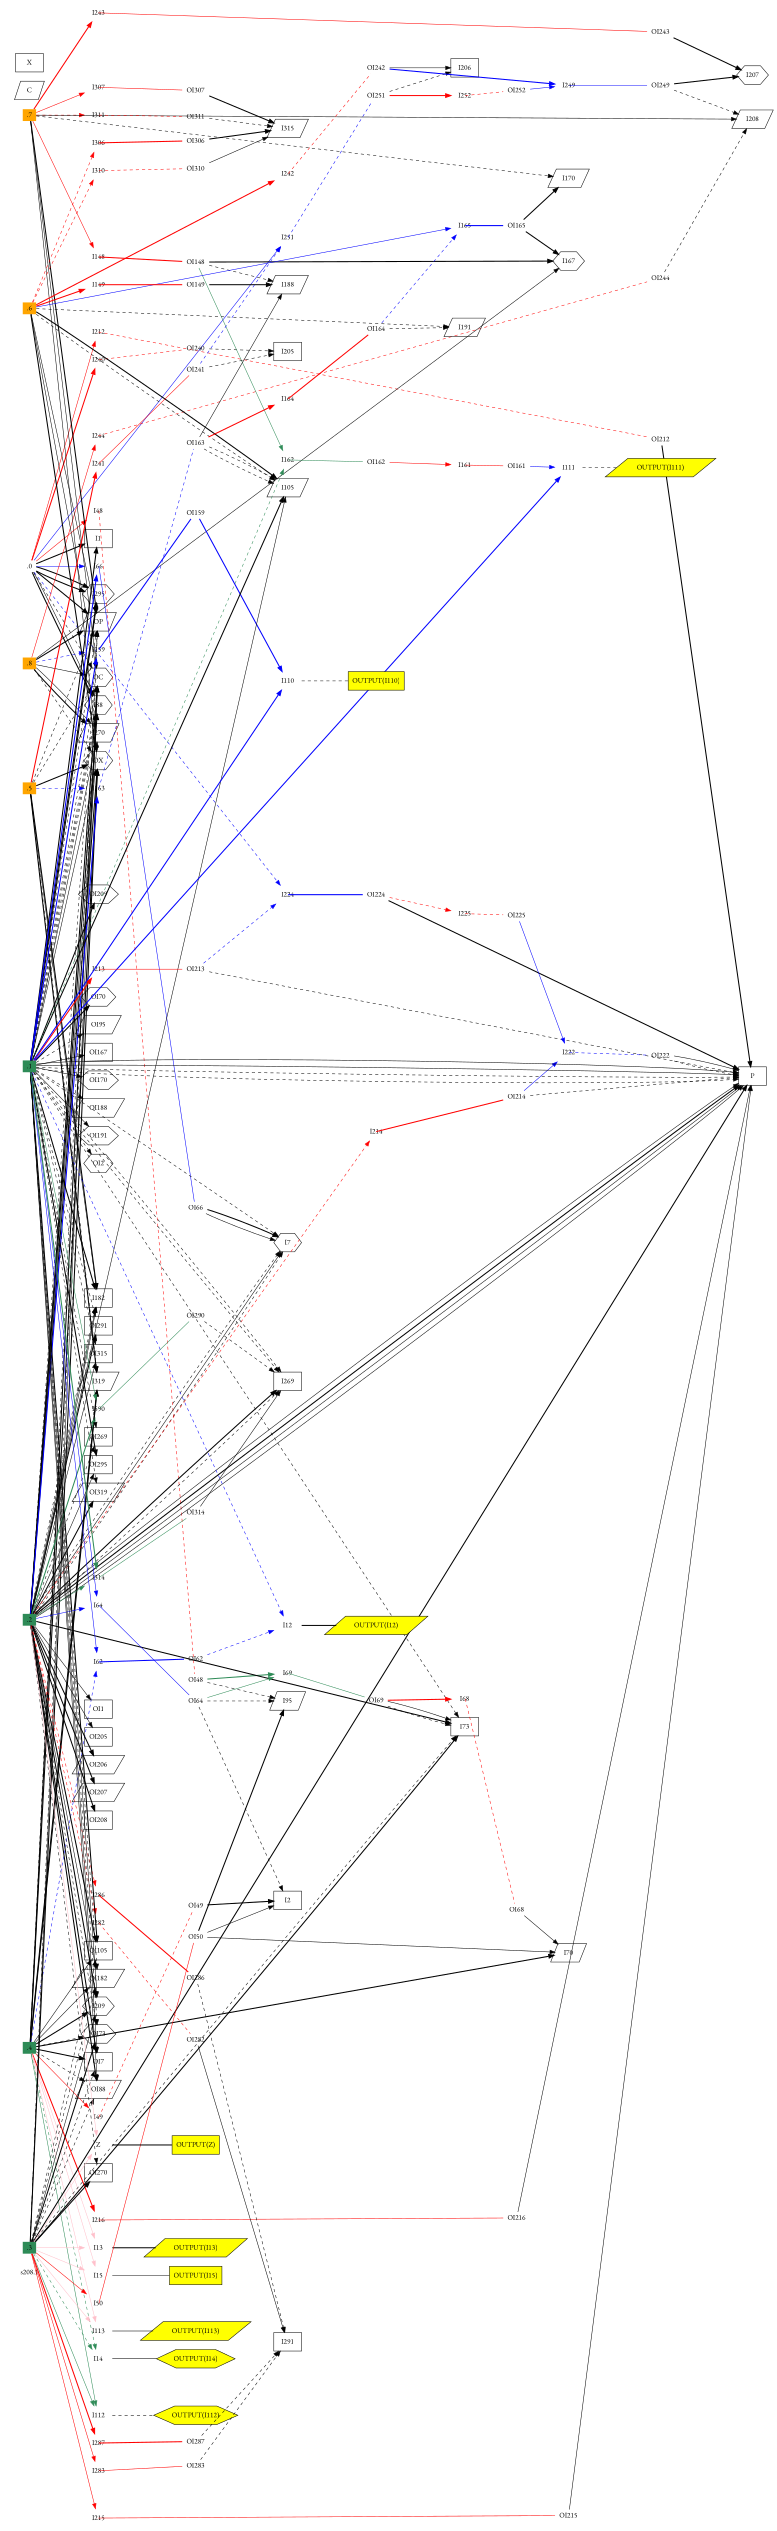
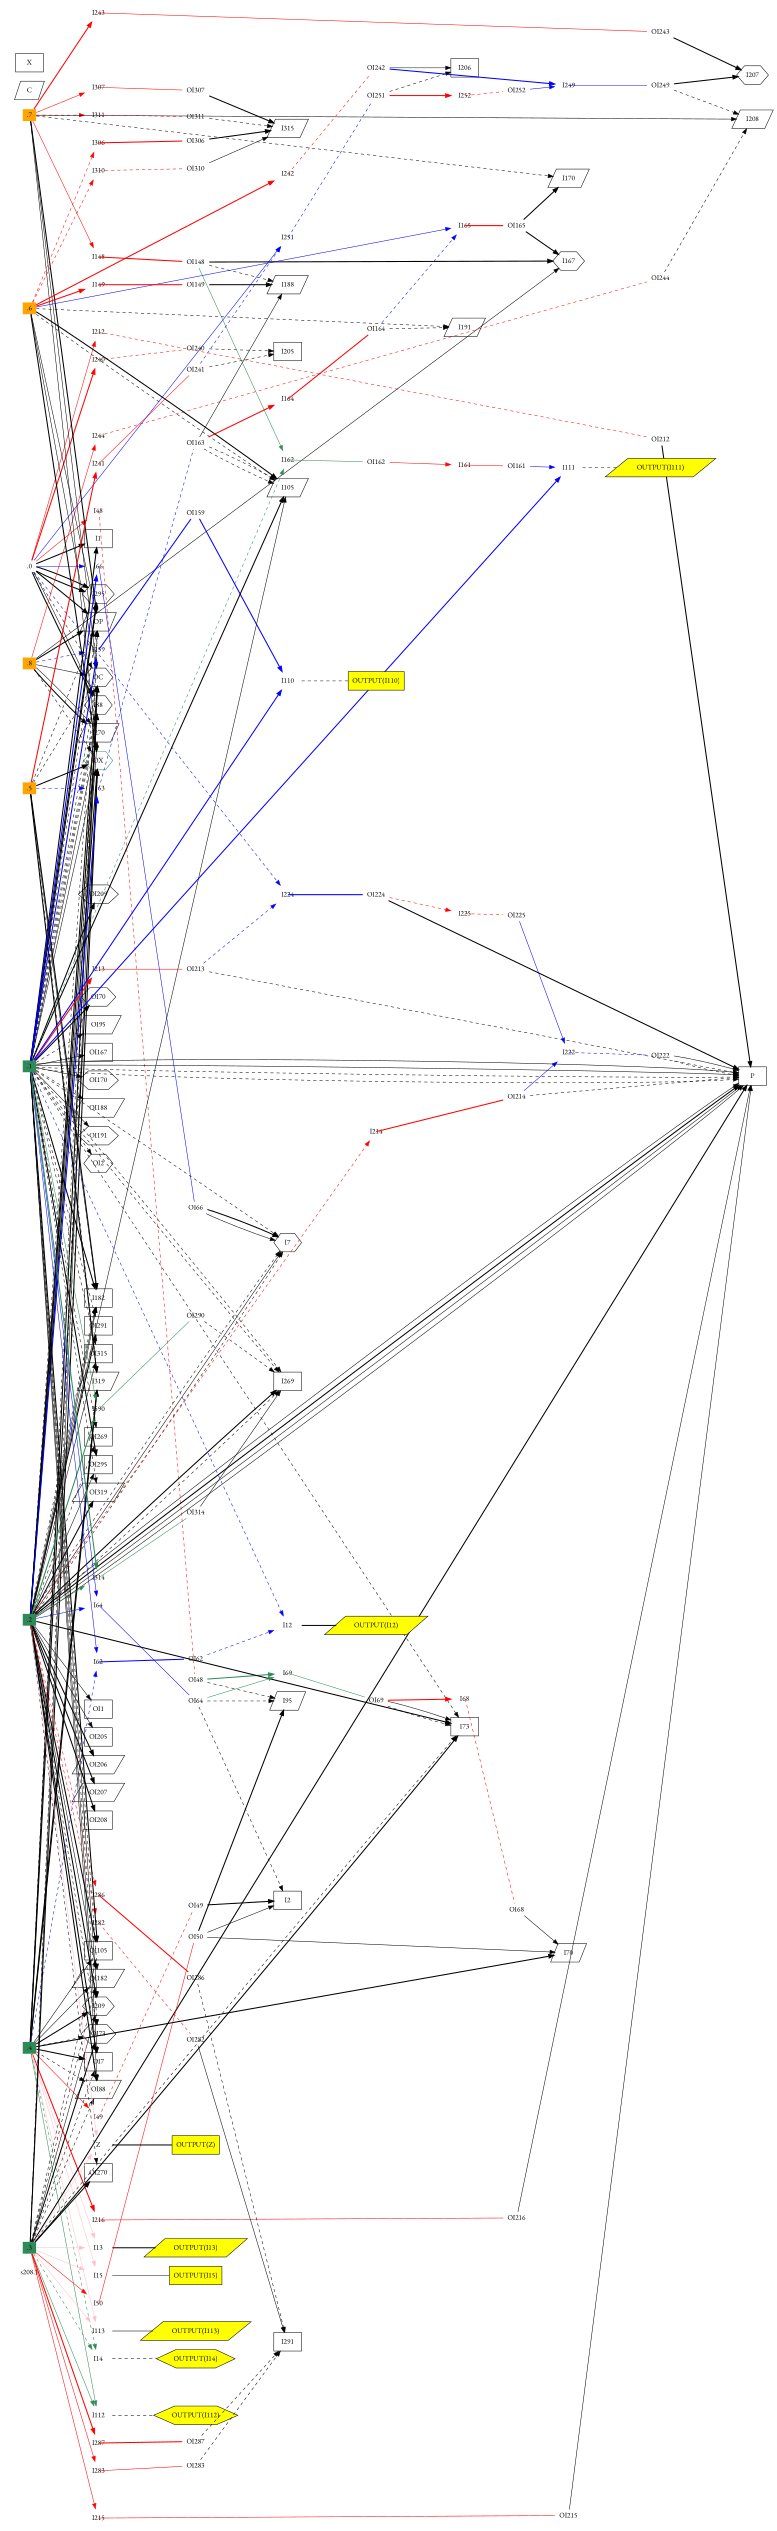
edge "I165" -- "OI165": color blue -> red
node "OX": color black -> seagreen
edge "I14" -- "OUTPUT(I14)": style solid -> dashed
